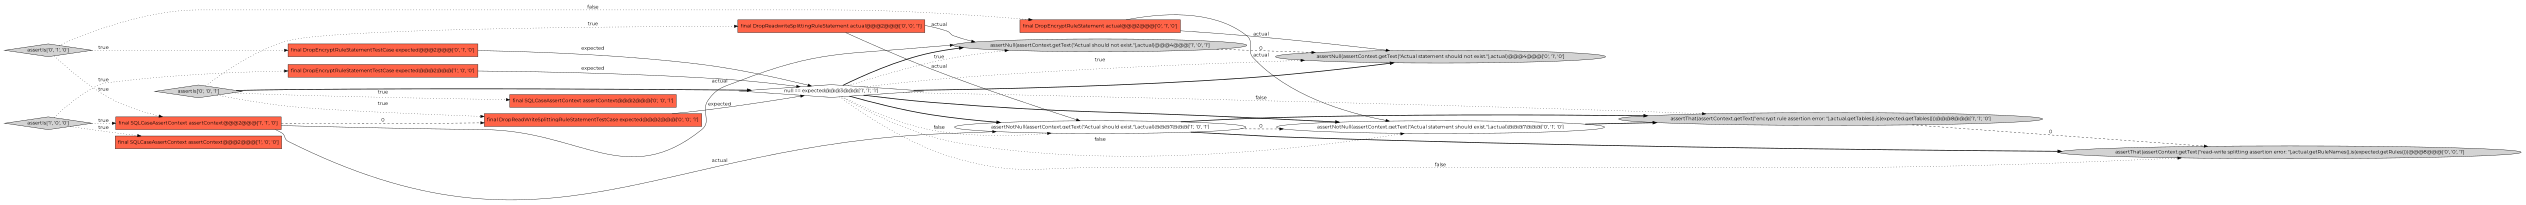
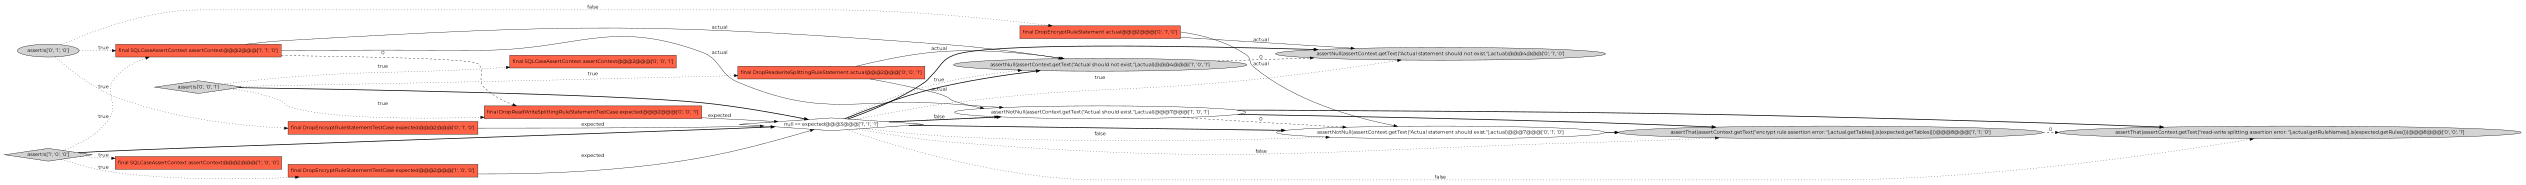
node "assertIs['0', '1', '0']": shape diamond -> ellipse
edge "assertIs['1', '0', '0']" -> "null == expected@@@3@@@['1', '1', '1']": added
